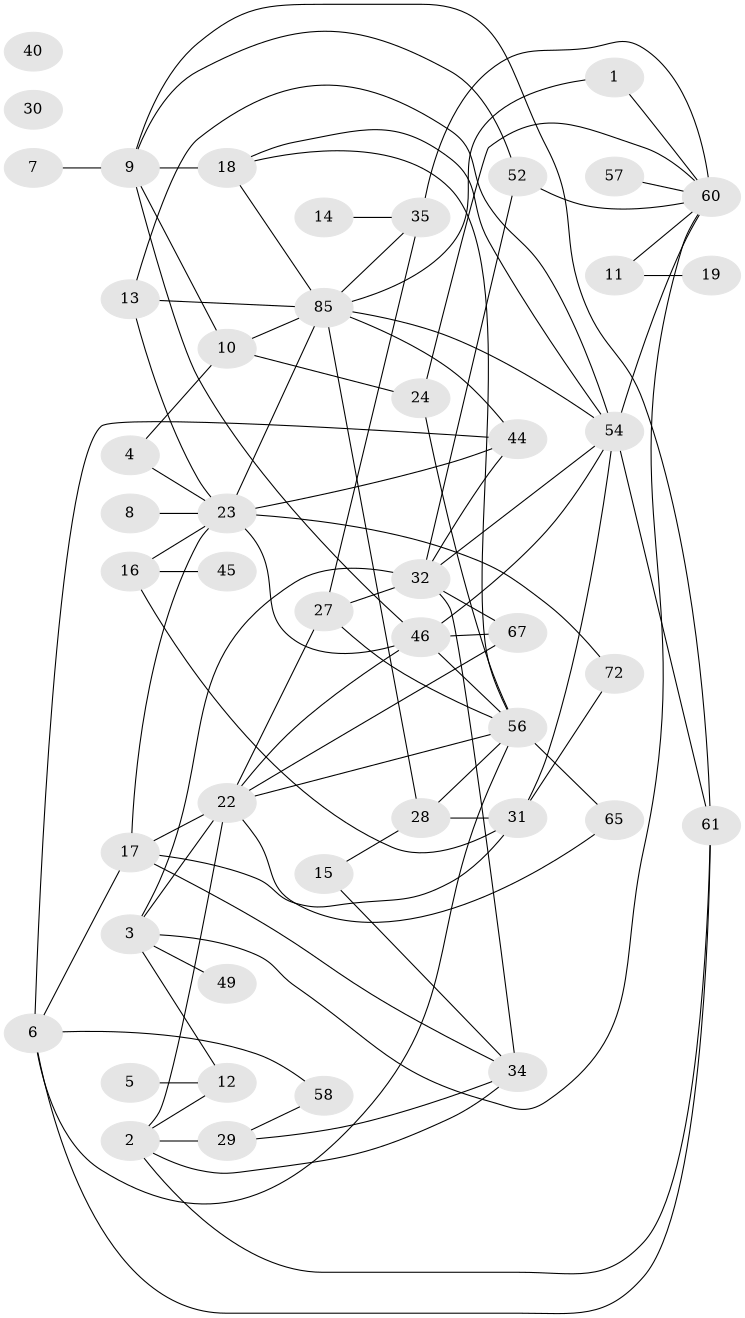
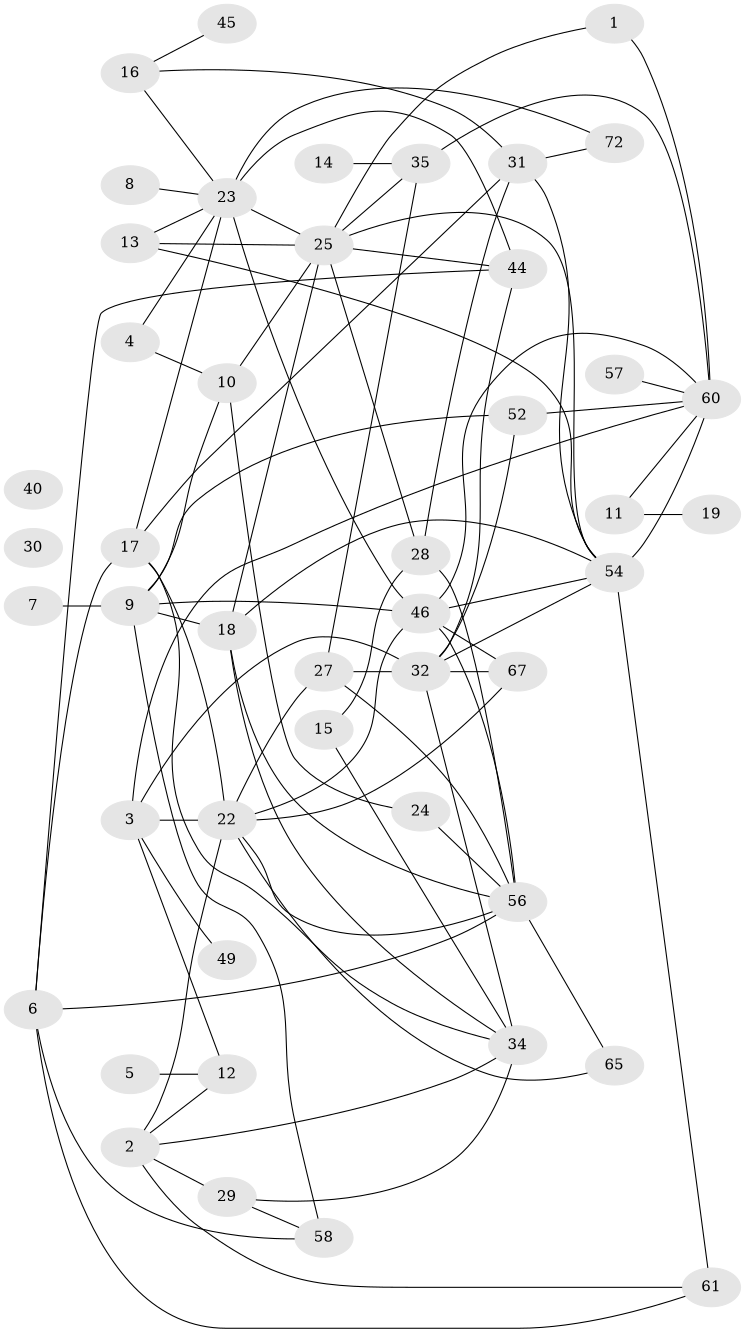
edge "60" -- "24": now "60" -- "46"
edge "9" -- "61": now "9" -- "58"
node "85": label "85" -> "25"
edge "18" -- "34": added
